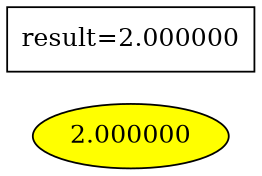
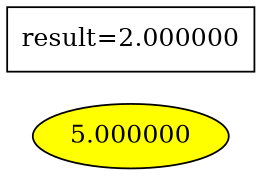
node "2.000000": label "2.000000" -> "5.000000"
